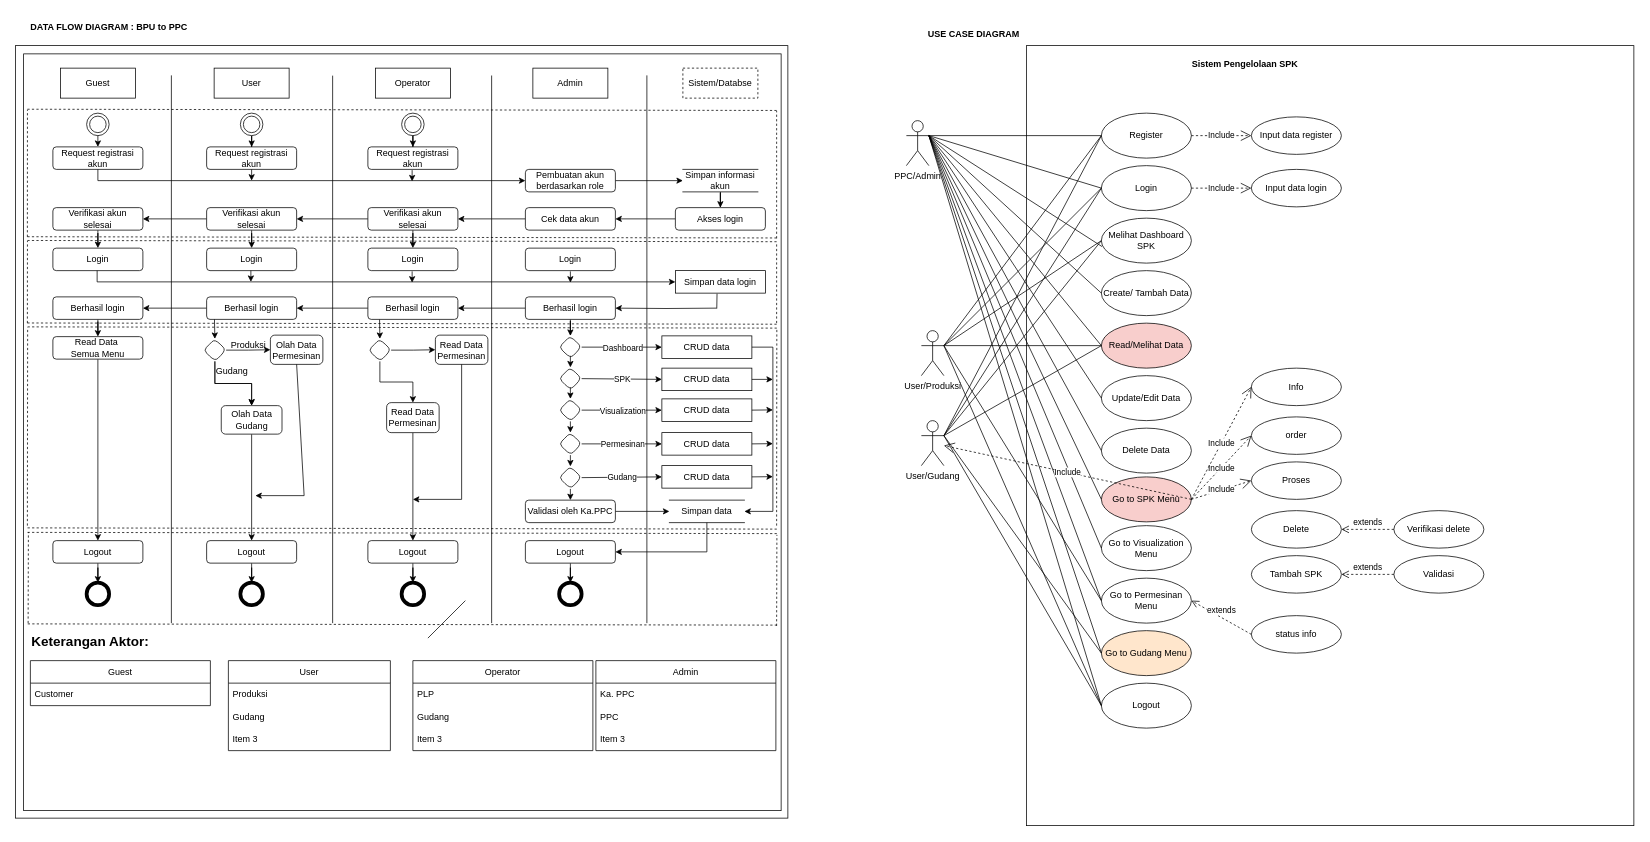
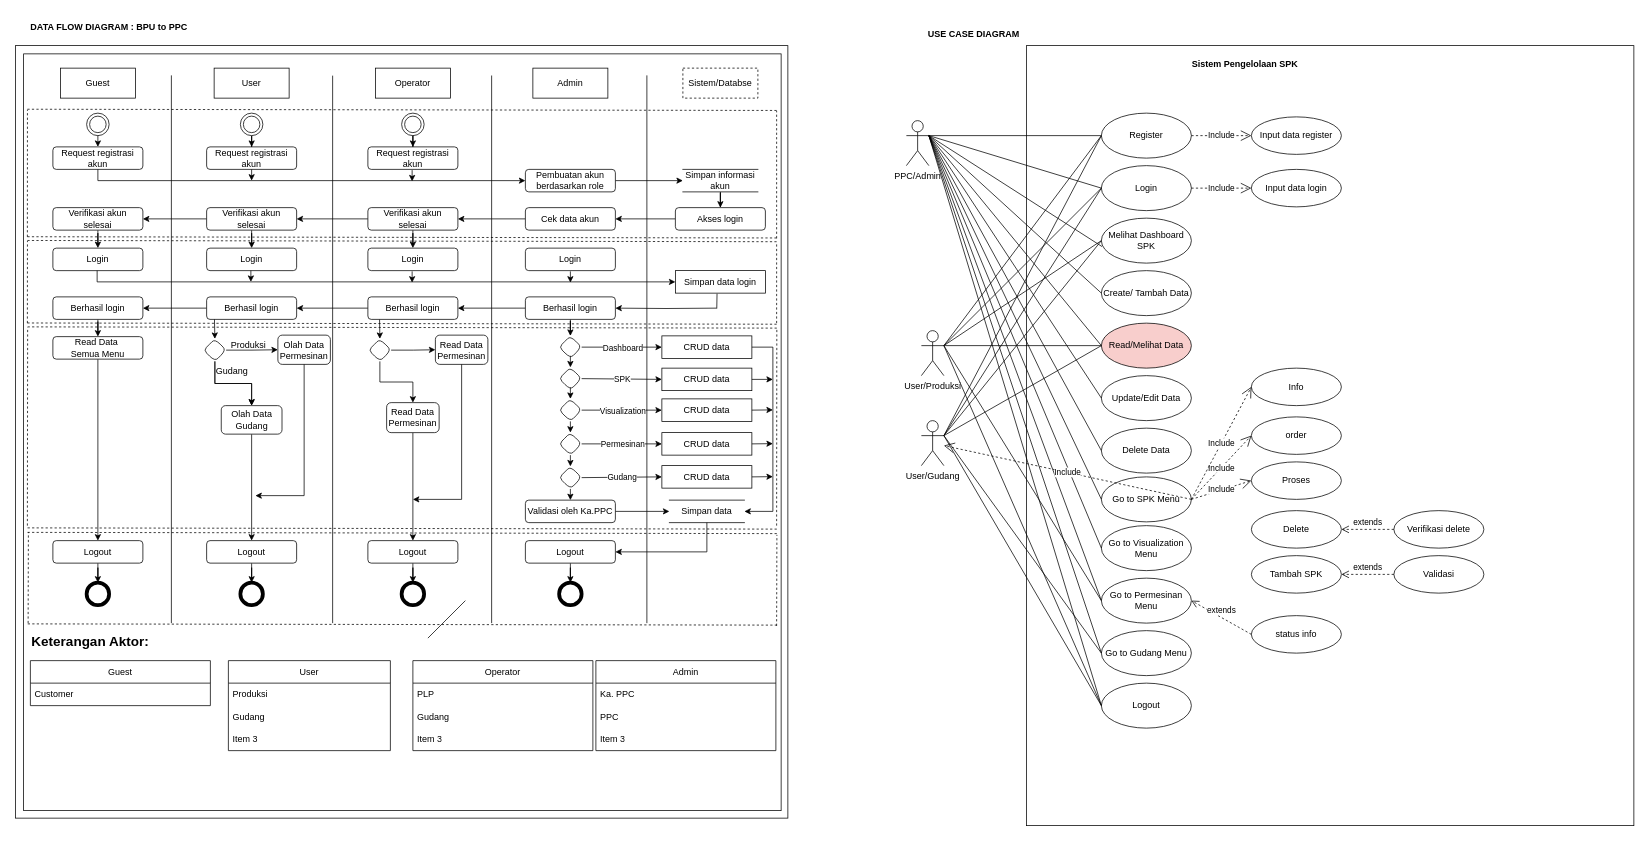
node "Olah Data Permesinan": moved (297, 350) -> (304, 350)
node "Go to SPK Menu": fillcolor #f8cecc -> #ffffff
node "Go to Gudang Menu": fillcolor #ffe6cc -> #ffffff
